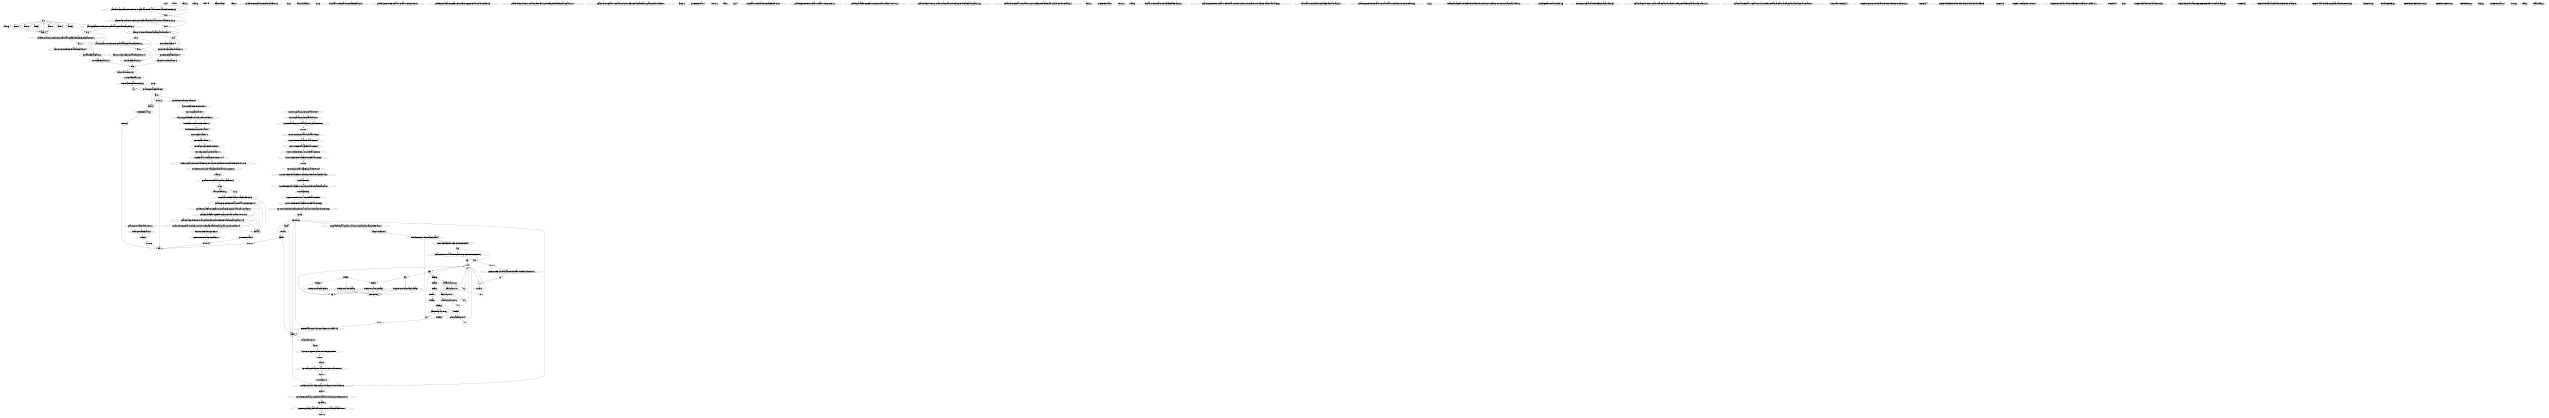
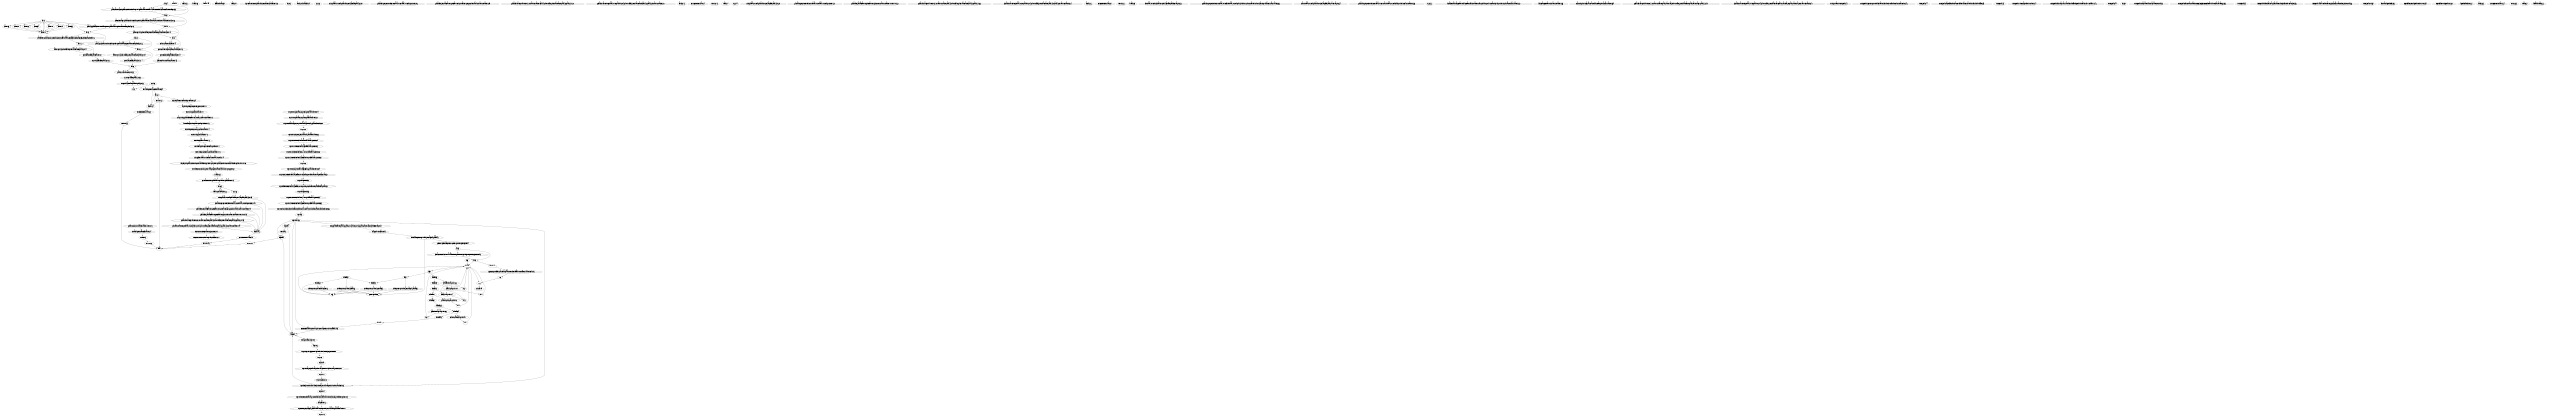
node "string_finerDataSourceId_saveAttributesToCSV_179": label "string_finerDataSourceId_saveAttributesToCSV_179" -> "string_finerDataSourceId_coarserDataSourceId_179"
node "output_are_16": label "output_are_16" -> "shape_are_16"
